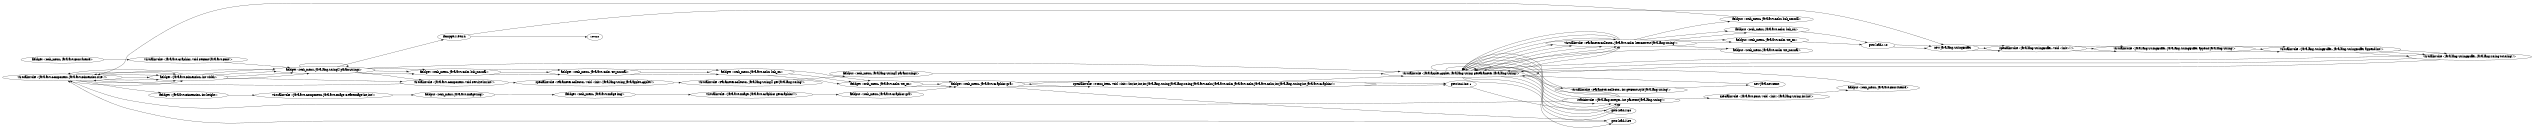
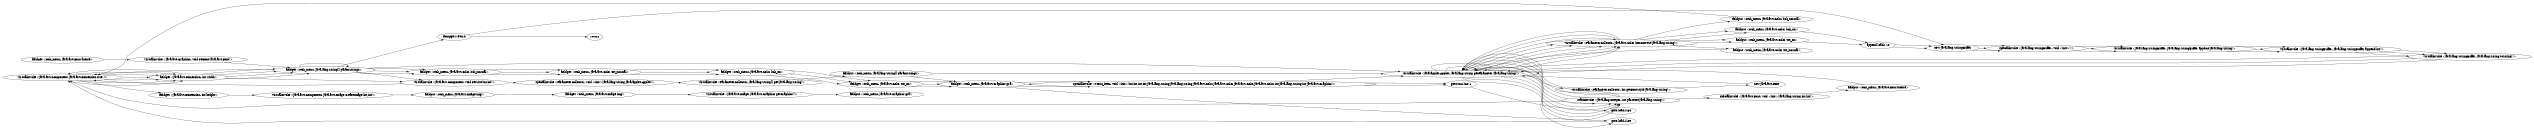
node "goto load.r r0": label "goto load.r r0" -> "append load.r r0"
node "new java.new.Font": label "new java.new.Font" -> "new java.awt.Font"
edge "fieldput <Nch_menu: java.awt.Graphics gra>" -> "fieldget <Nch_menu: java.awt.Graphics gra>": now "fieldput <Nch_menu: java.lang.String[] paramStrings>" -> "fieldget <Nch_menu: java.awt.Graphics gra>"
